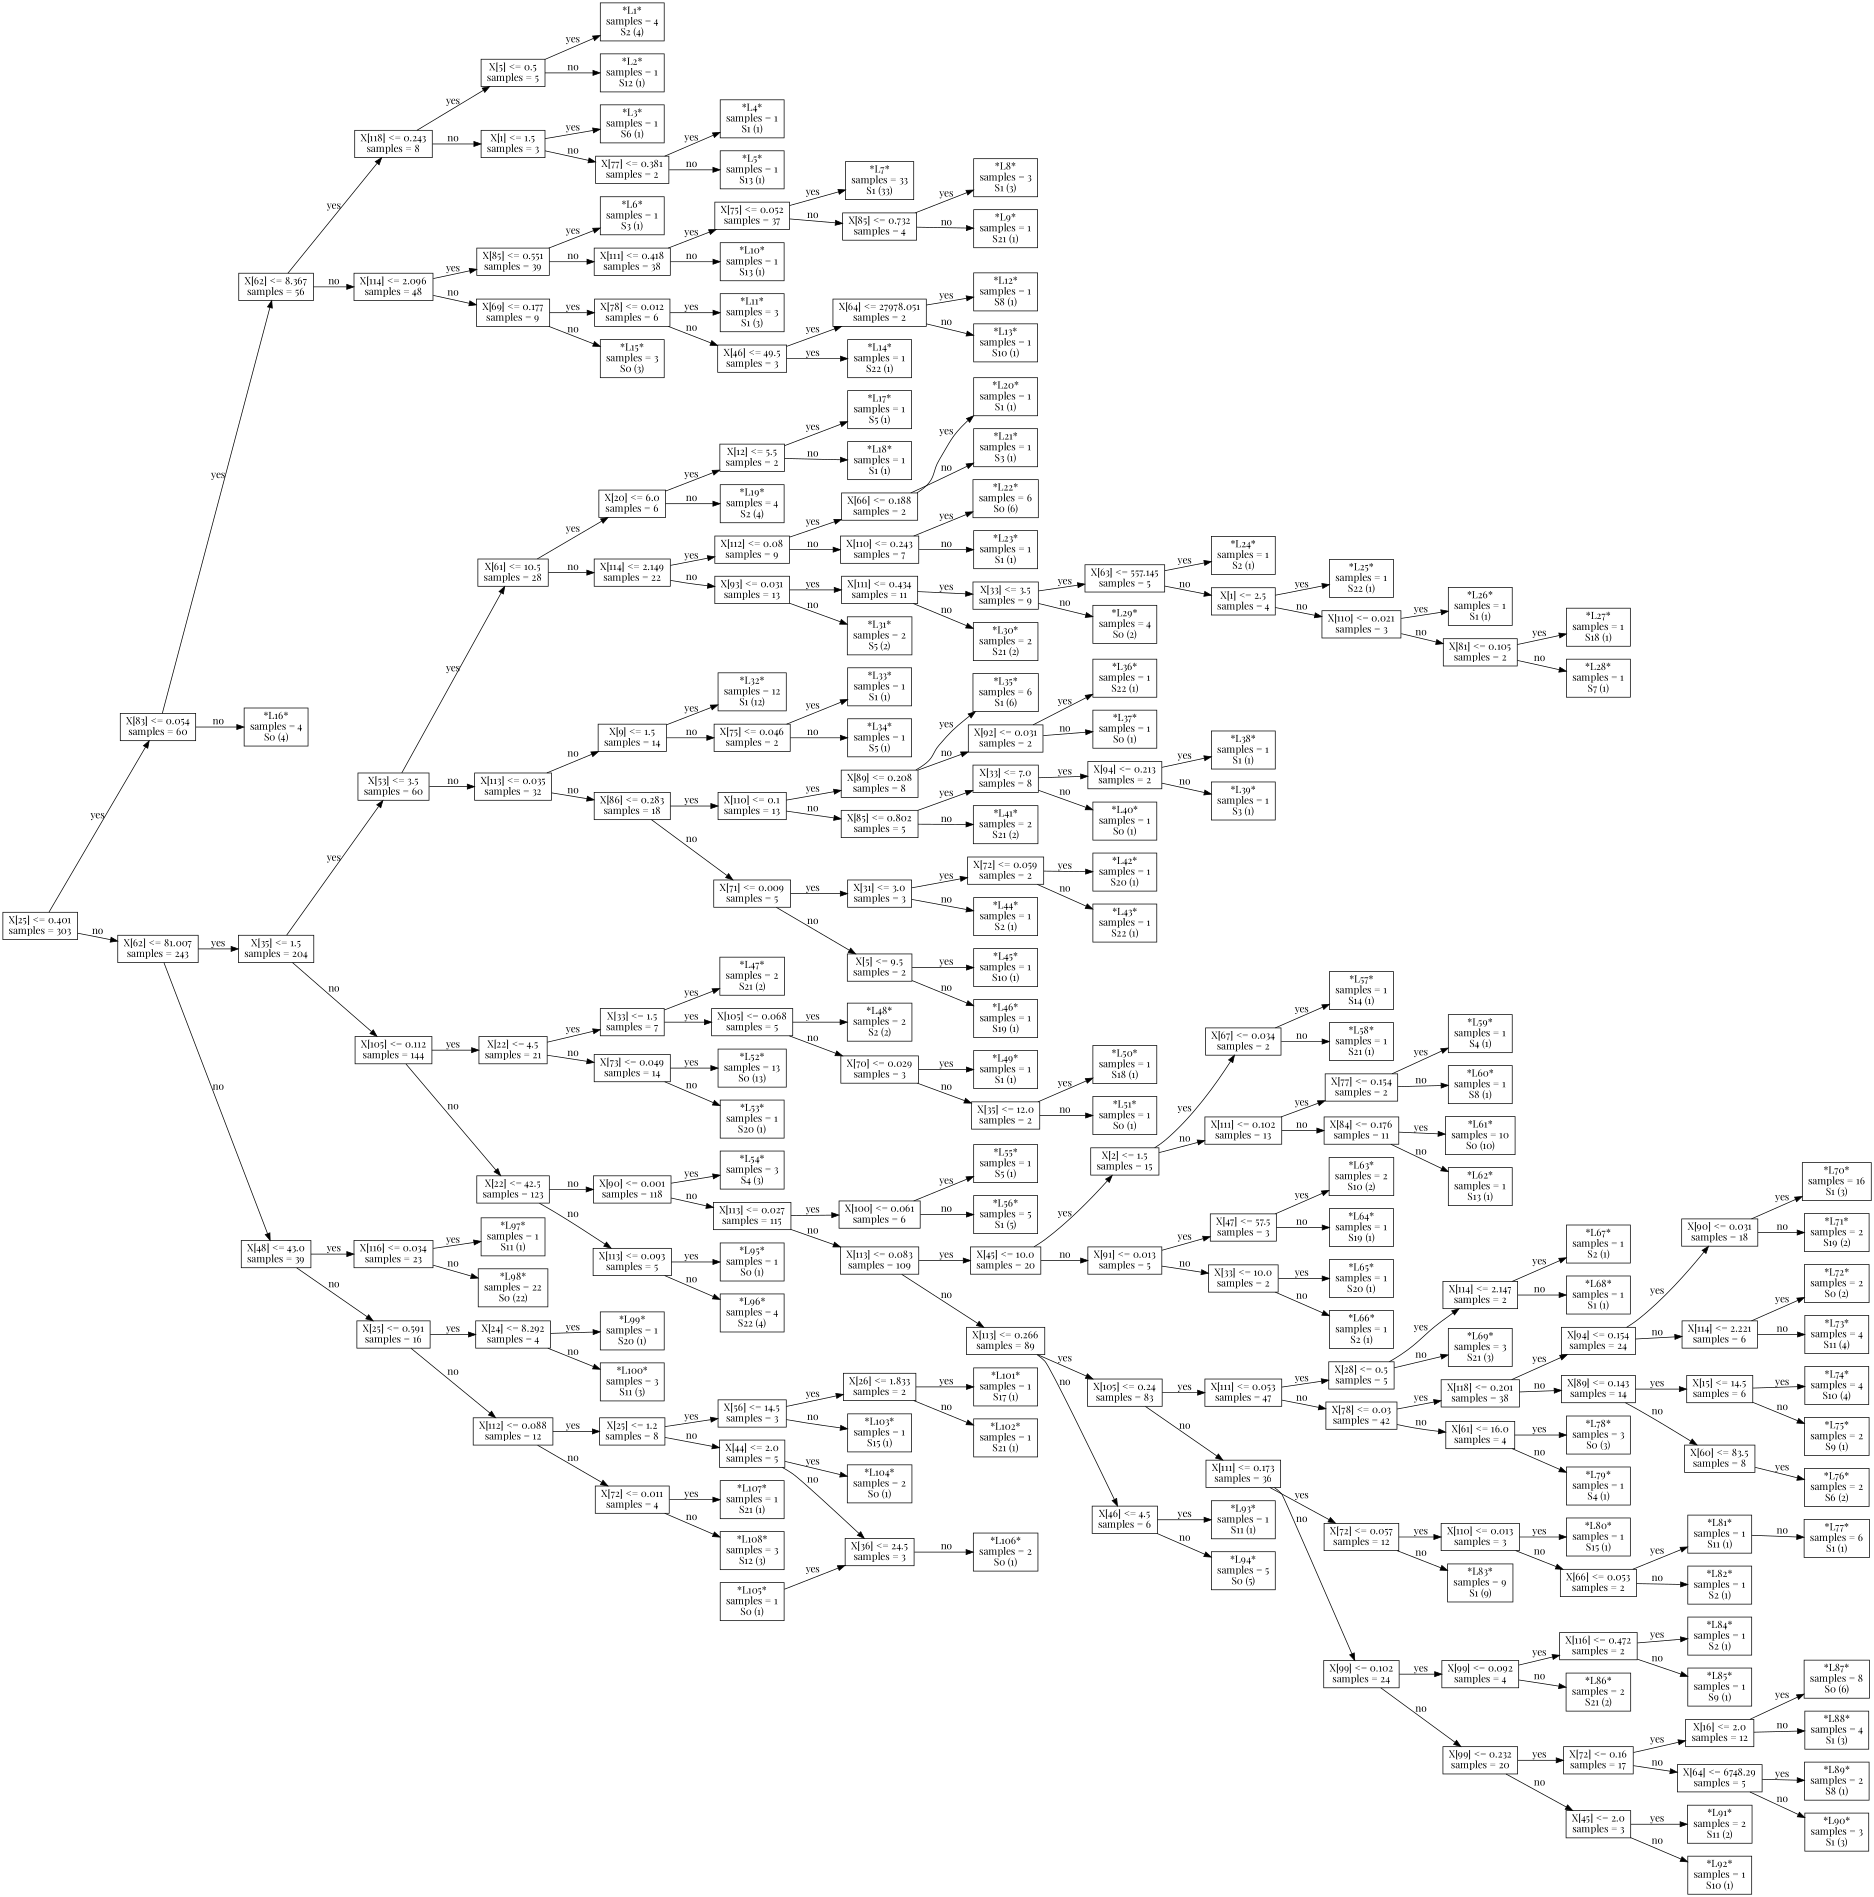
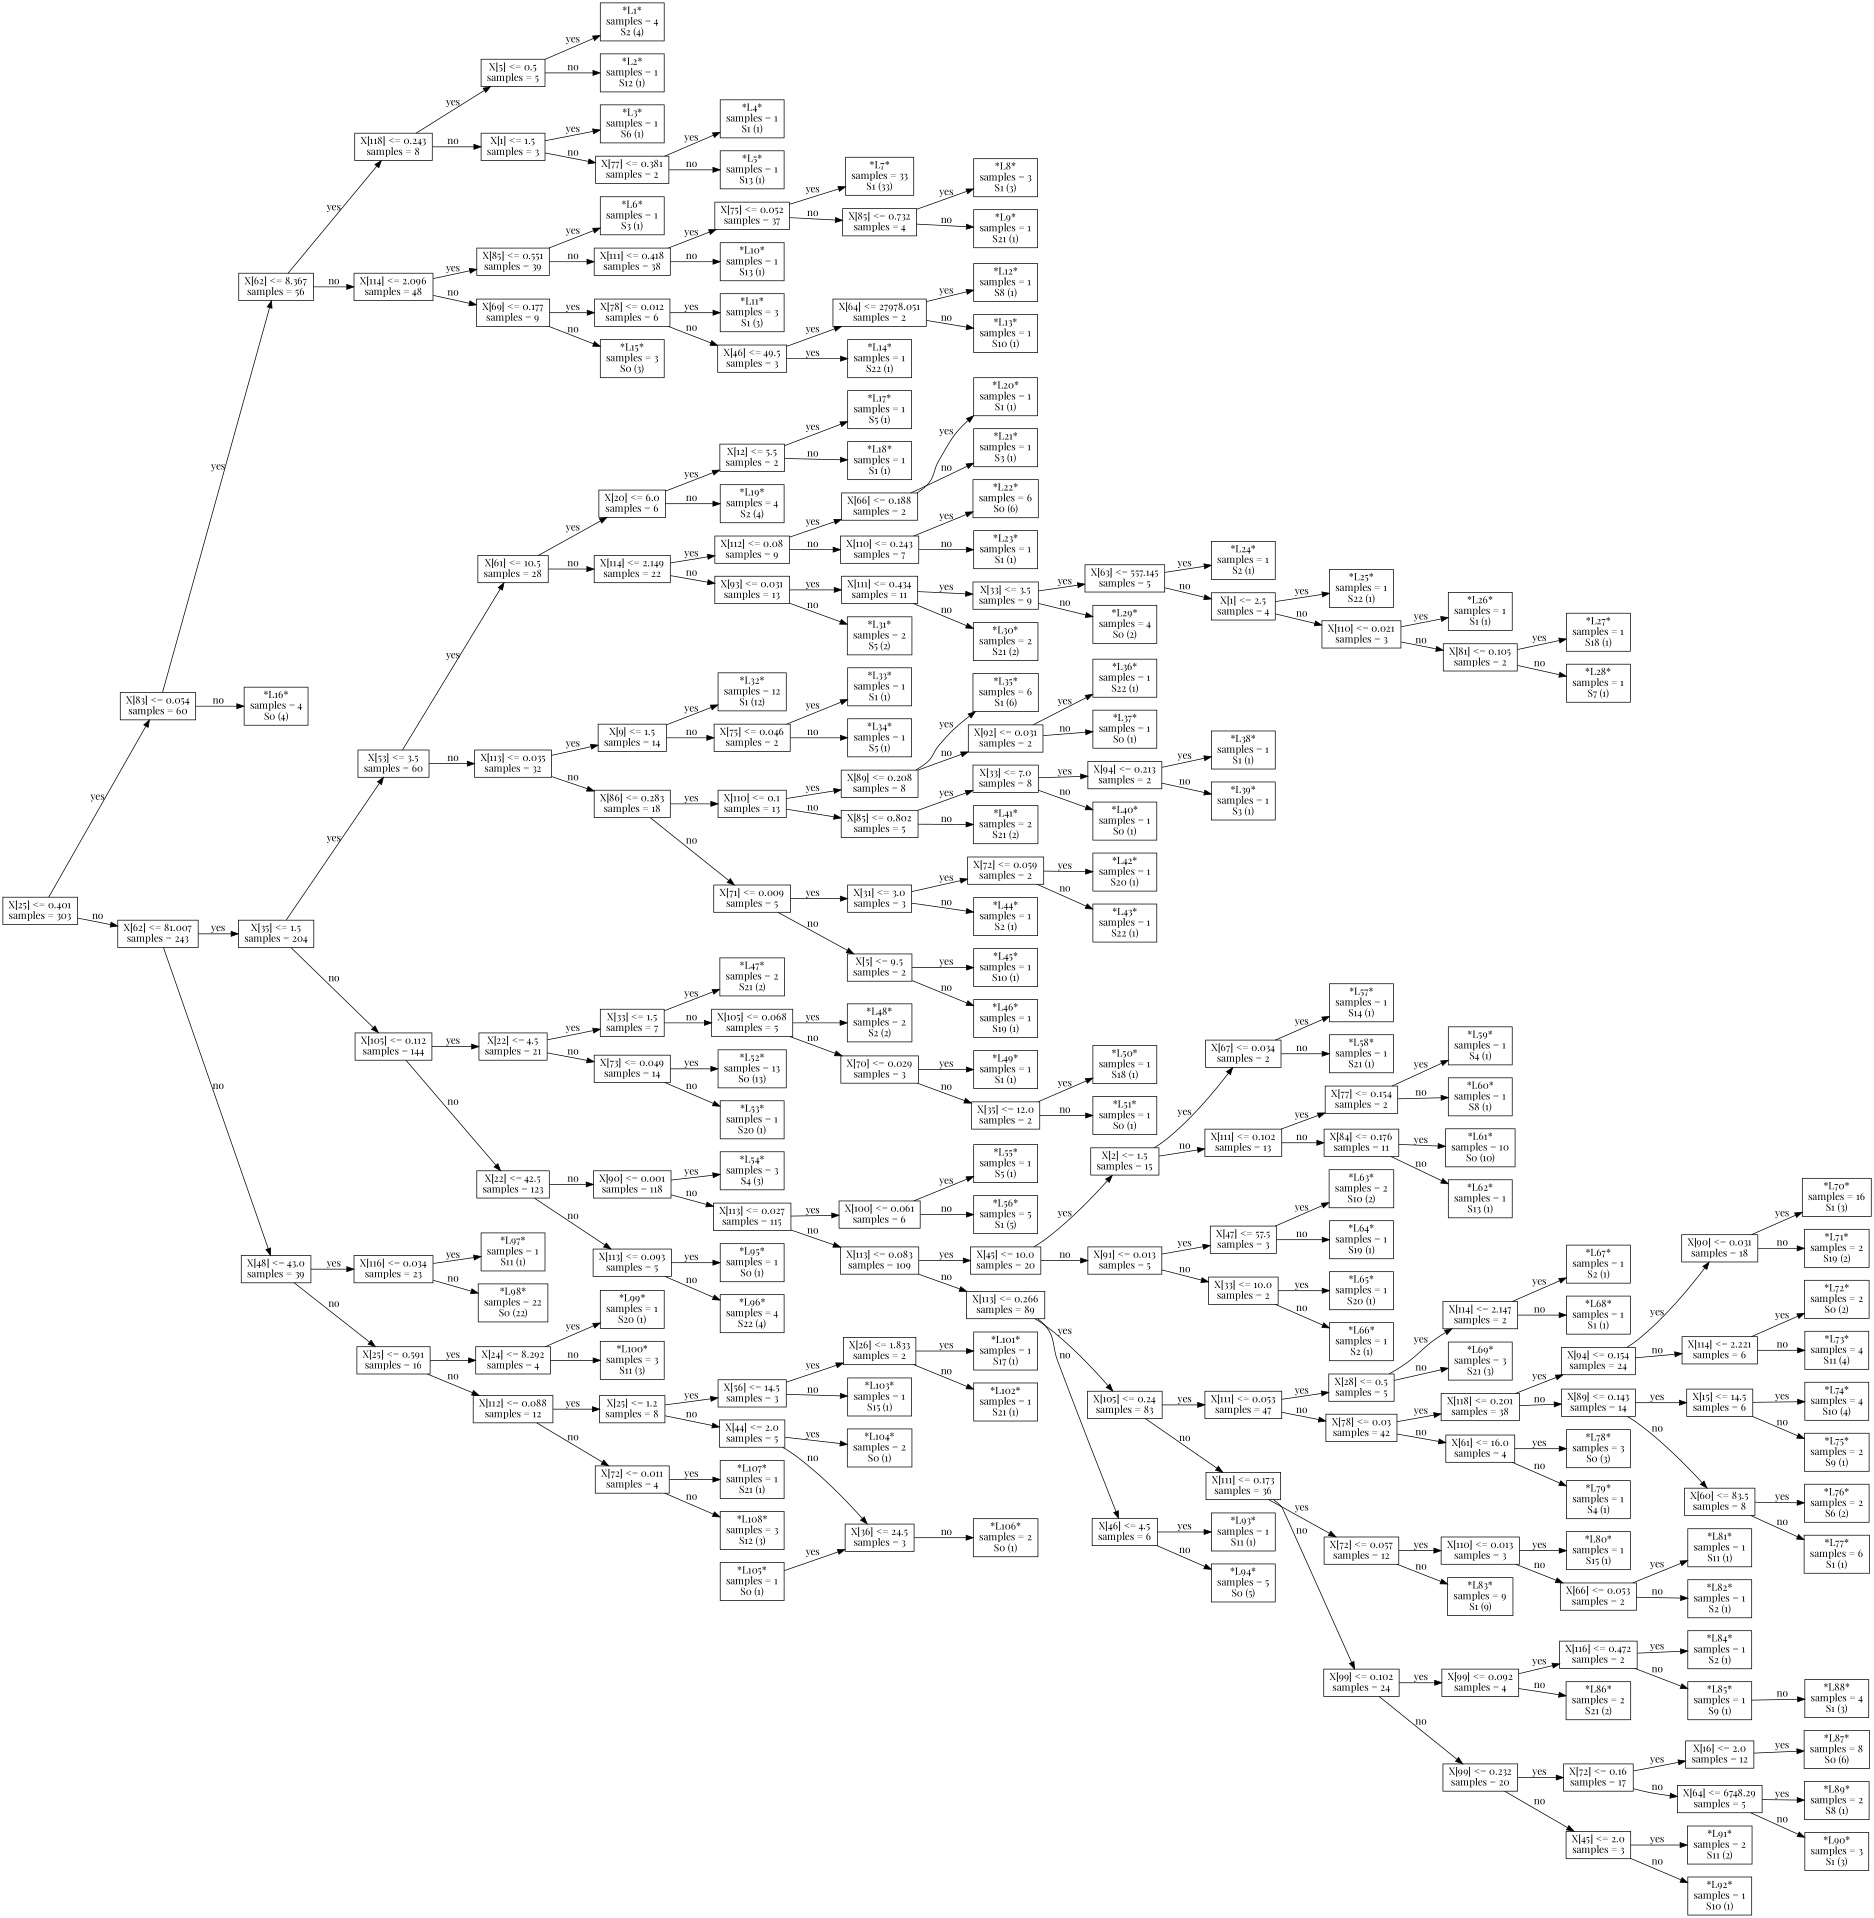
edge "X[113] <= 0.035 samples = 32" -> "X[9] <= 1.5 samples = 14": label "no" -> "yes"
edge "X[33] <= 1.5 samples = 7" -> "X[105] <= 0.068 samples = 5": label "yes" -> "no"
edge "*L81* samples = 1 S11 (1)" -> "*L77* samples = 6 S1 (1)": now "X[60] <= 83.5 samples = 8" -> "*L77* samples = 6 S1 (1)"
edge "X[16] <= 2.0 samples = 12" -> "*L88* samples = 4 S1 (3)": now "*L85* samples = 1 S9 (1)" -> "*L88* samples = 4 S1 (3)"
